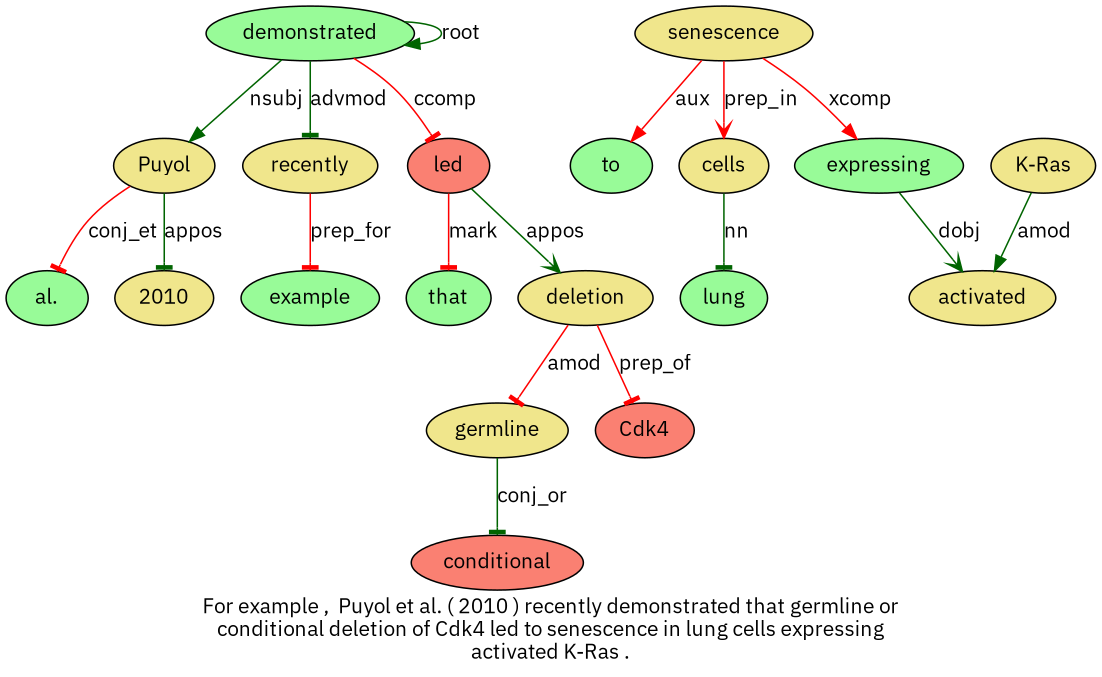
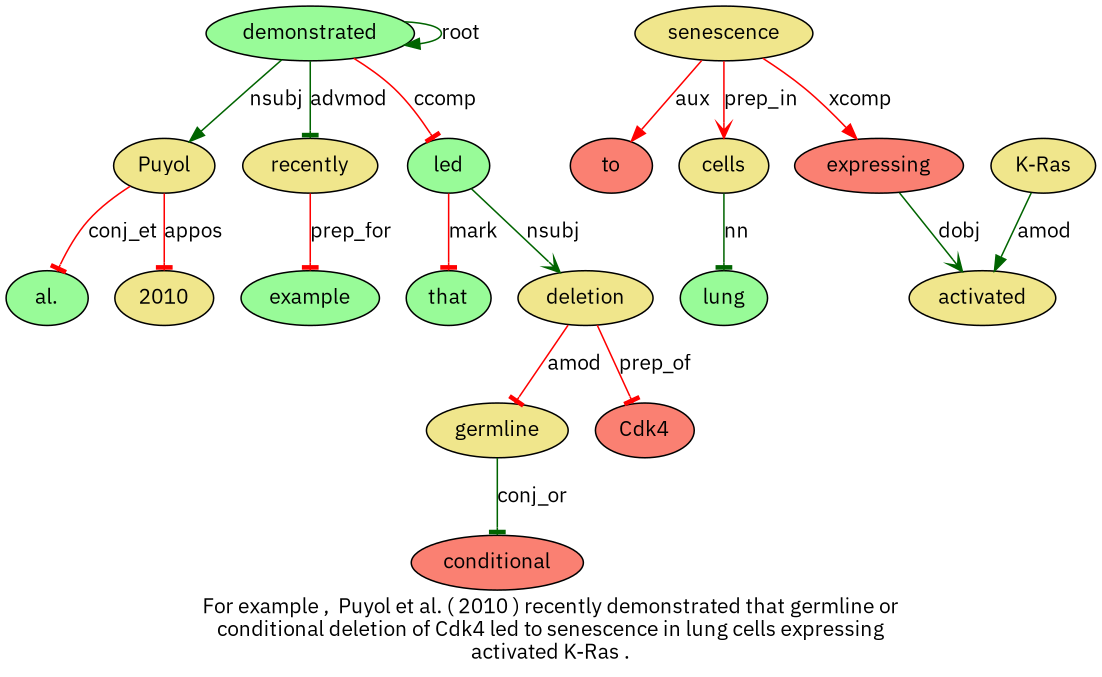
node "led": fillcolor salmon -> palegreen
node "to": fillcolor palegreen -> salmon
node "expressing": fillcolor palegreen -> salmon
edge "Puyol" -> "2010": color darkgreen -> red
edge "led" -> "deletion": label "appos" -> "nsubj"
